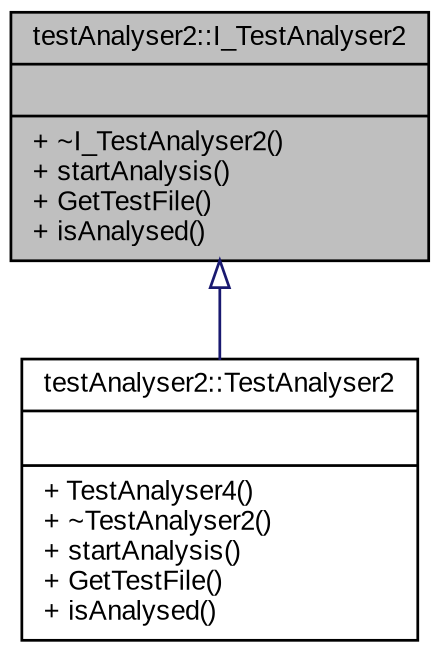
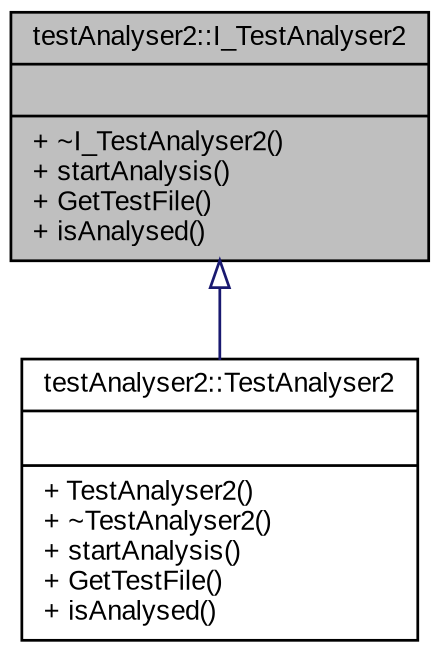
node "testAnalyser2::TestAnalyser2": text "+ TestAnalyser4()" -> "+ TestAnalyser2()"
